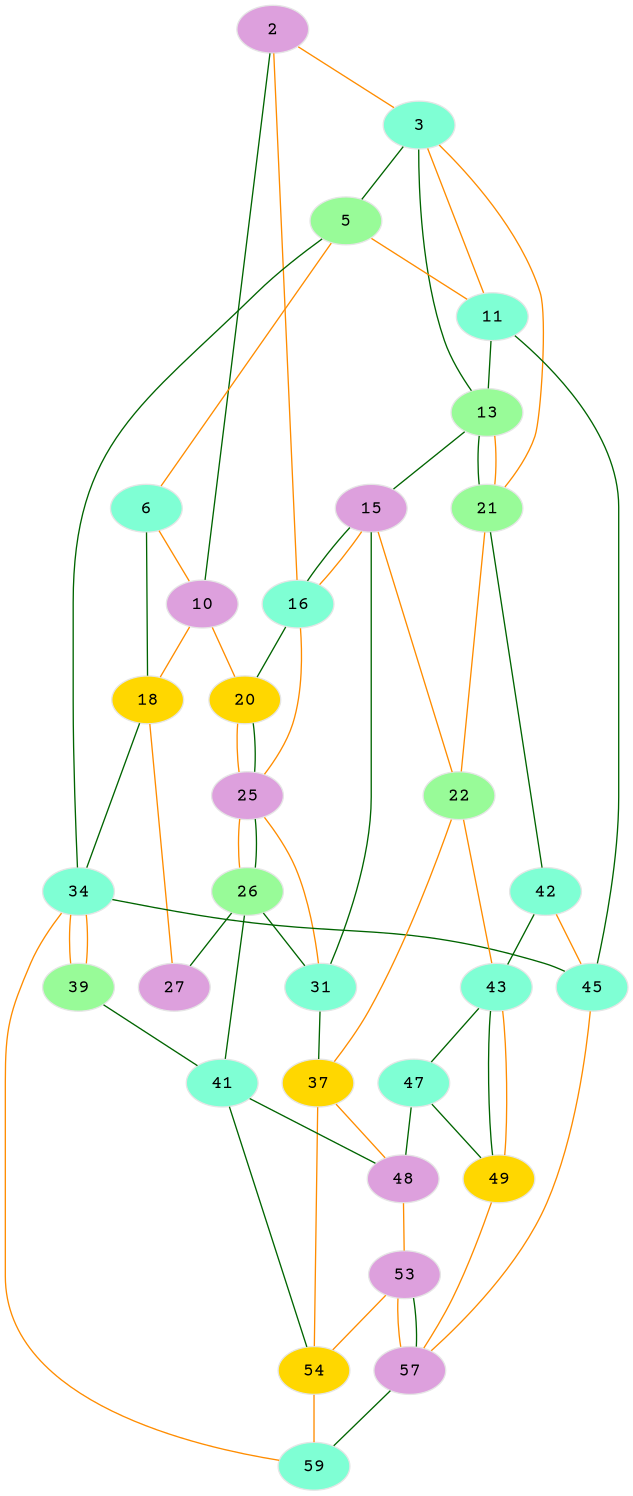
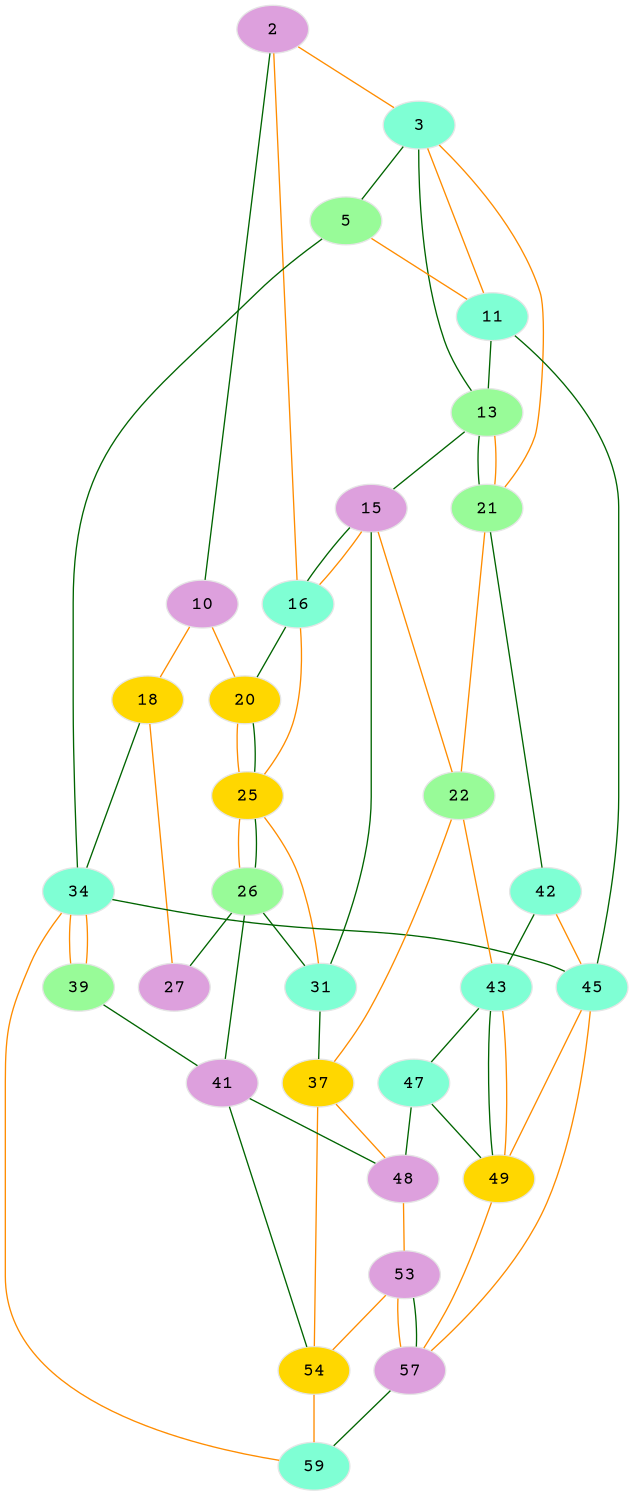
node "6": removed
node "25": fillcolor plum -> gold
node "41": fillcolor aquamarine -> plum
edge "45" -- "49": added
